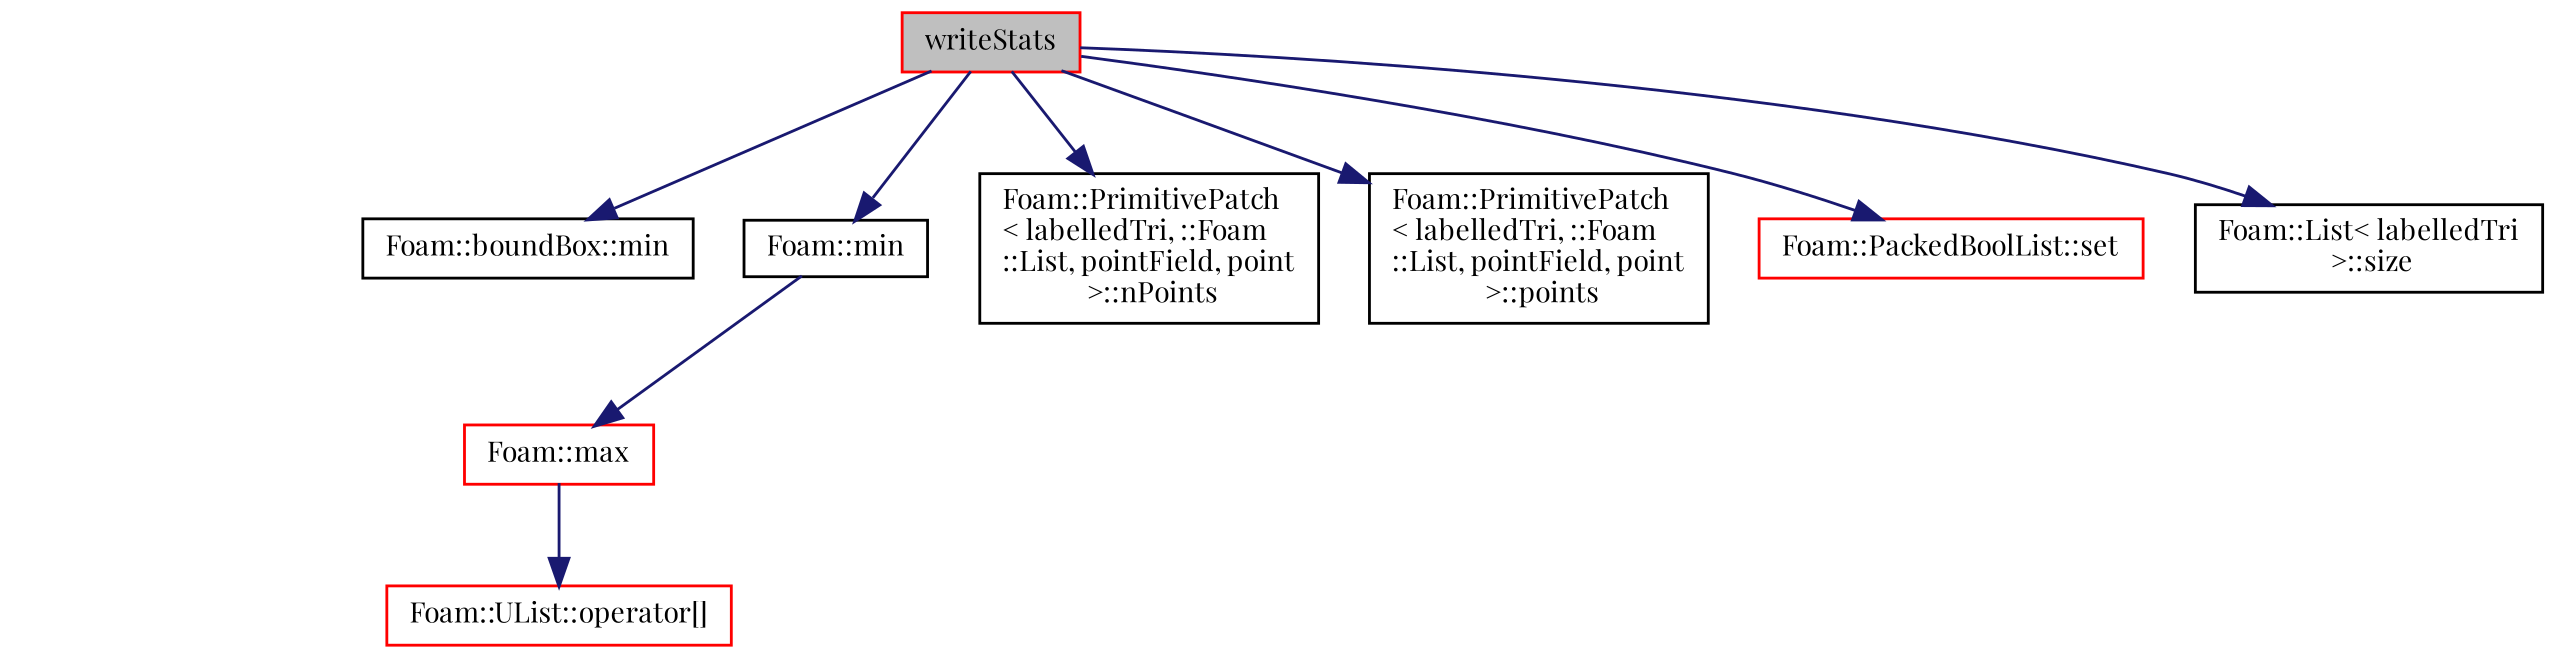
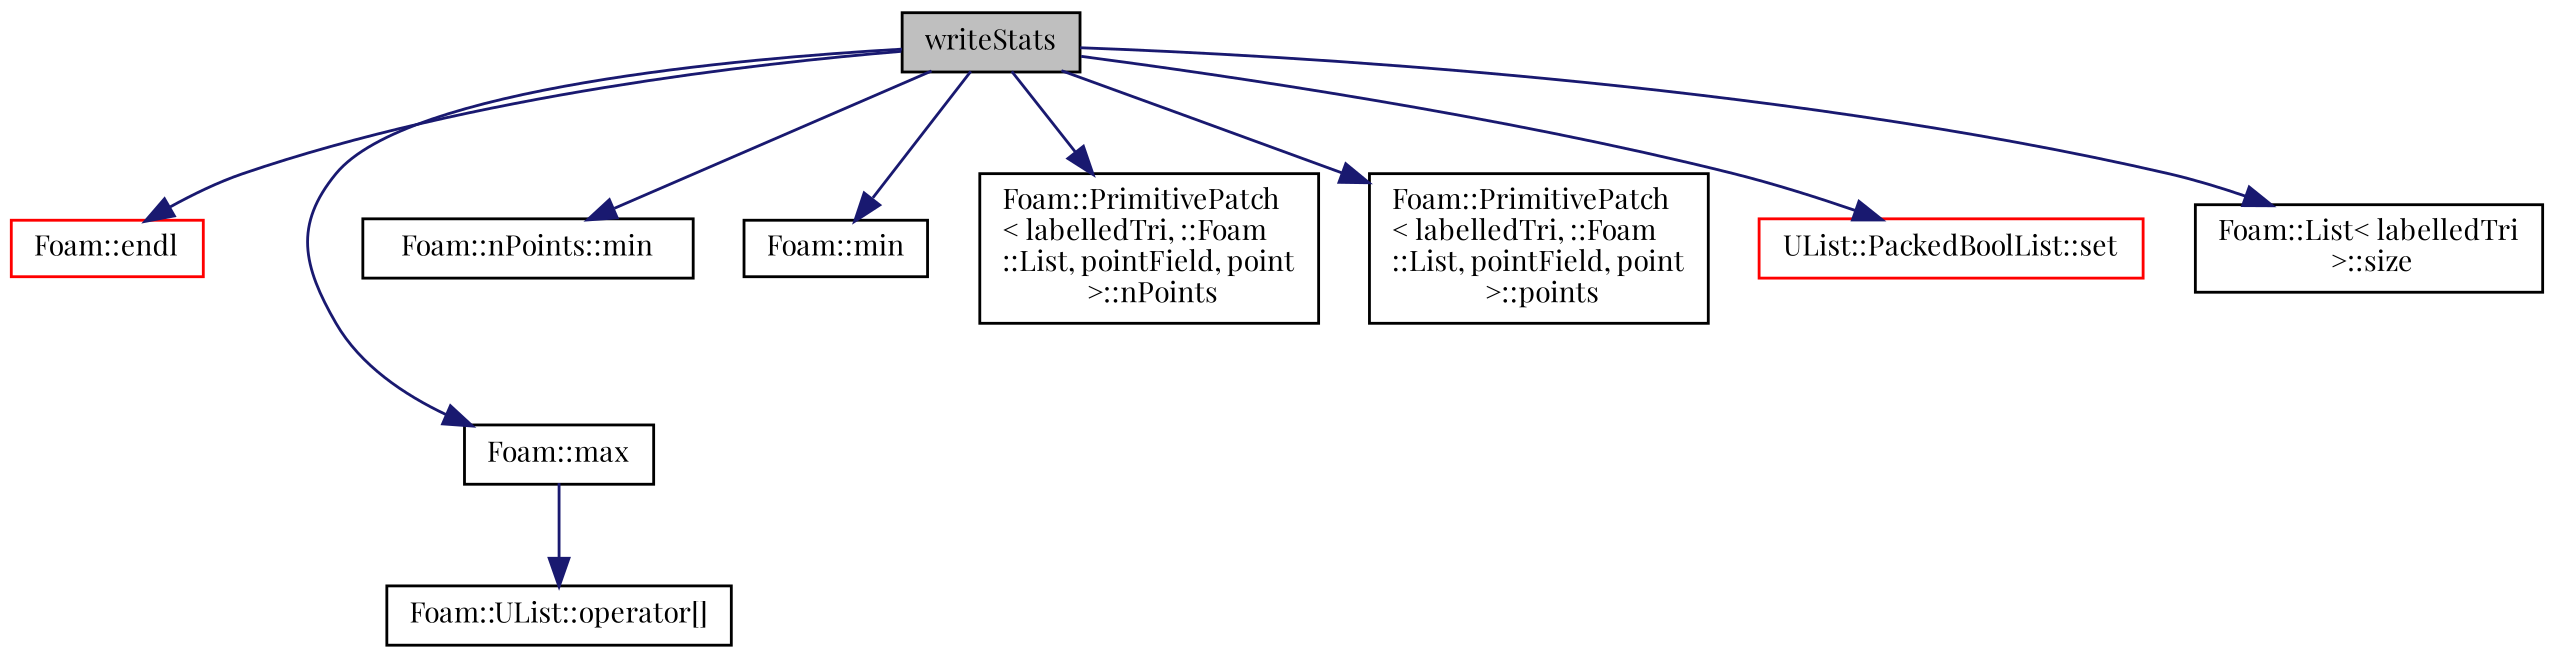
node "writeStats": color red -> black
node "Foam::endl": added
node "Foam::boundBox::min": label "Foam::boundBox::min" -> "Foam::nPoints::min"
node "Foam::PackedBoolList::set": label "Foam::PackedBoolList::set" -> "UList::PackedBoolList::set"
edge "Foam::min" -> "Foam::max": now "writeStats" -> "Foam::max"
node "Foam::max": color red -> black
node "Foam::UList::operator[]": color red -> black
